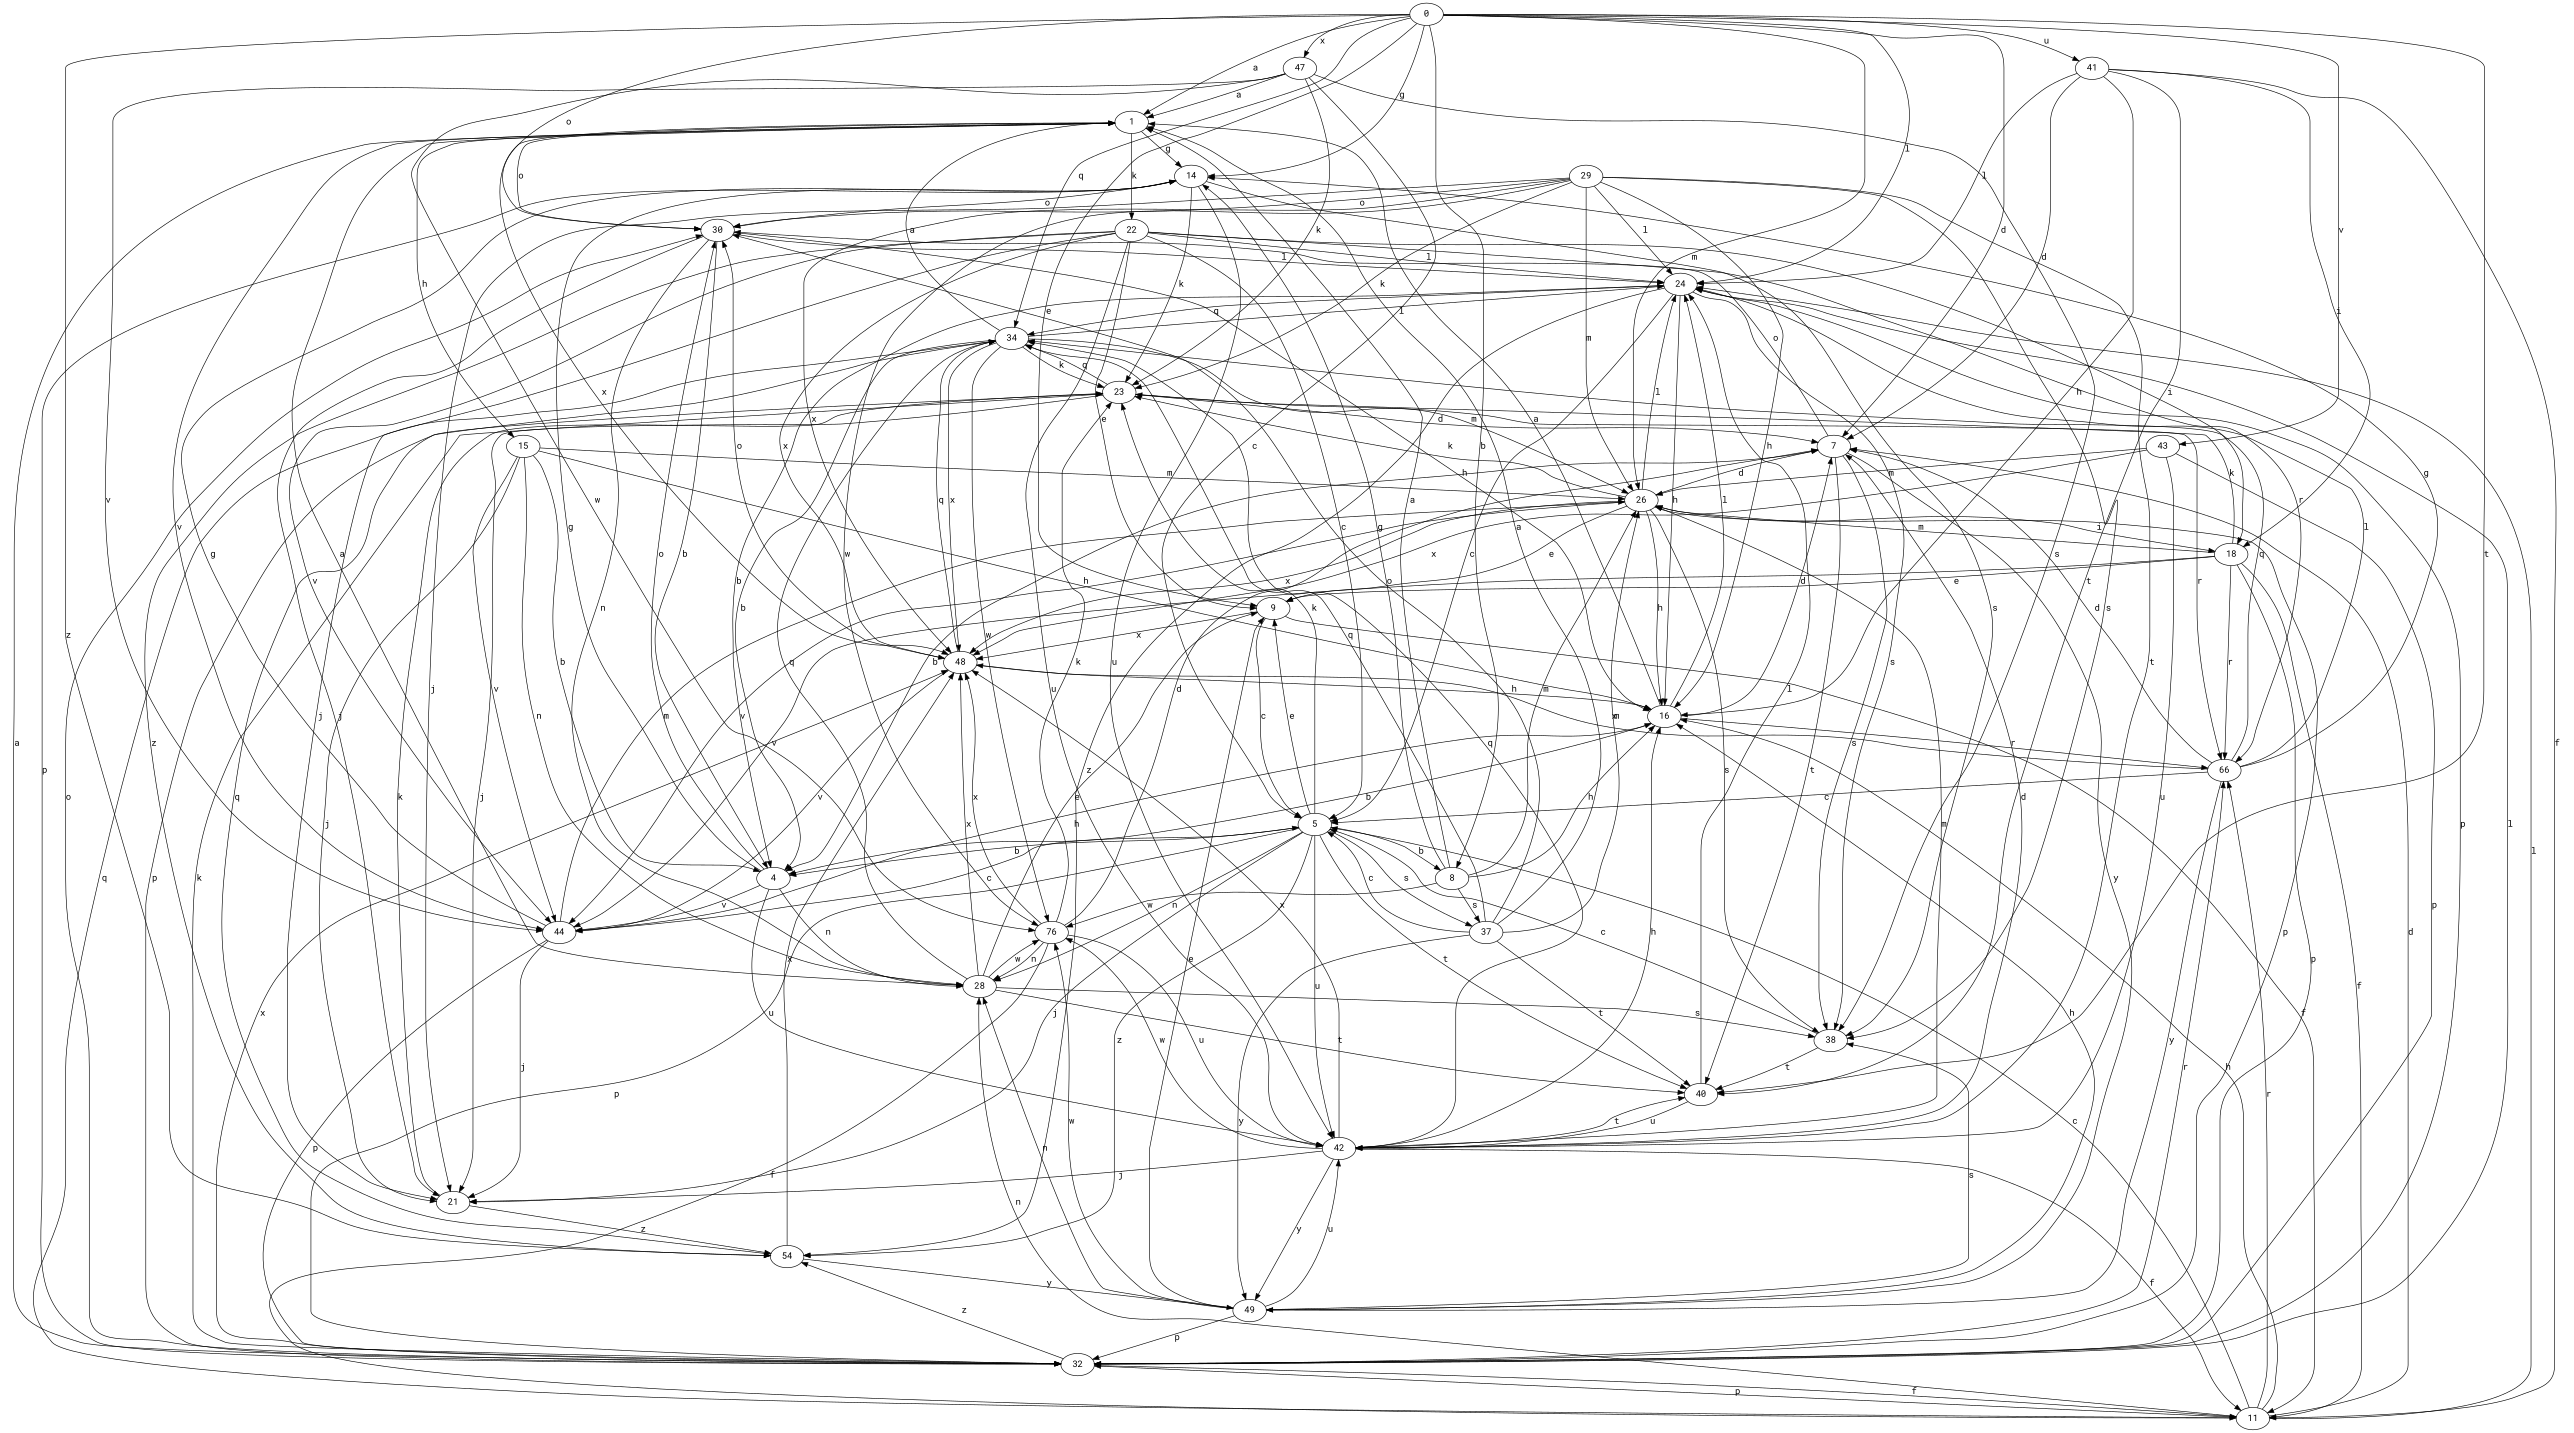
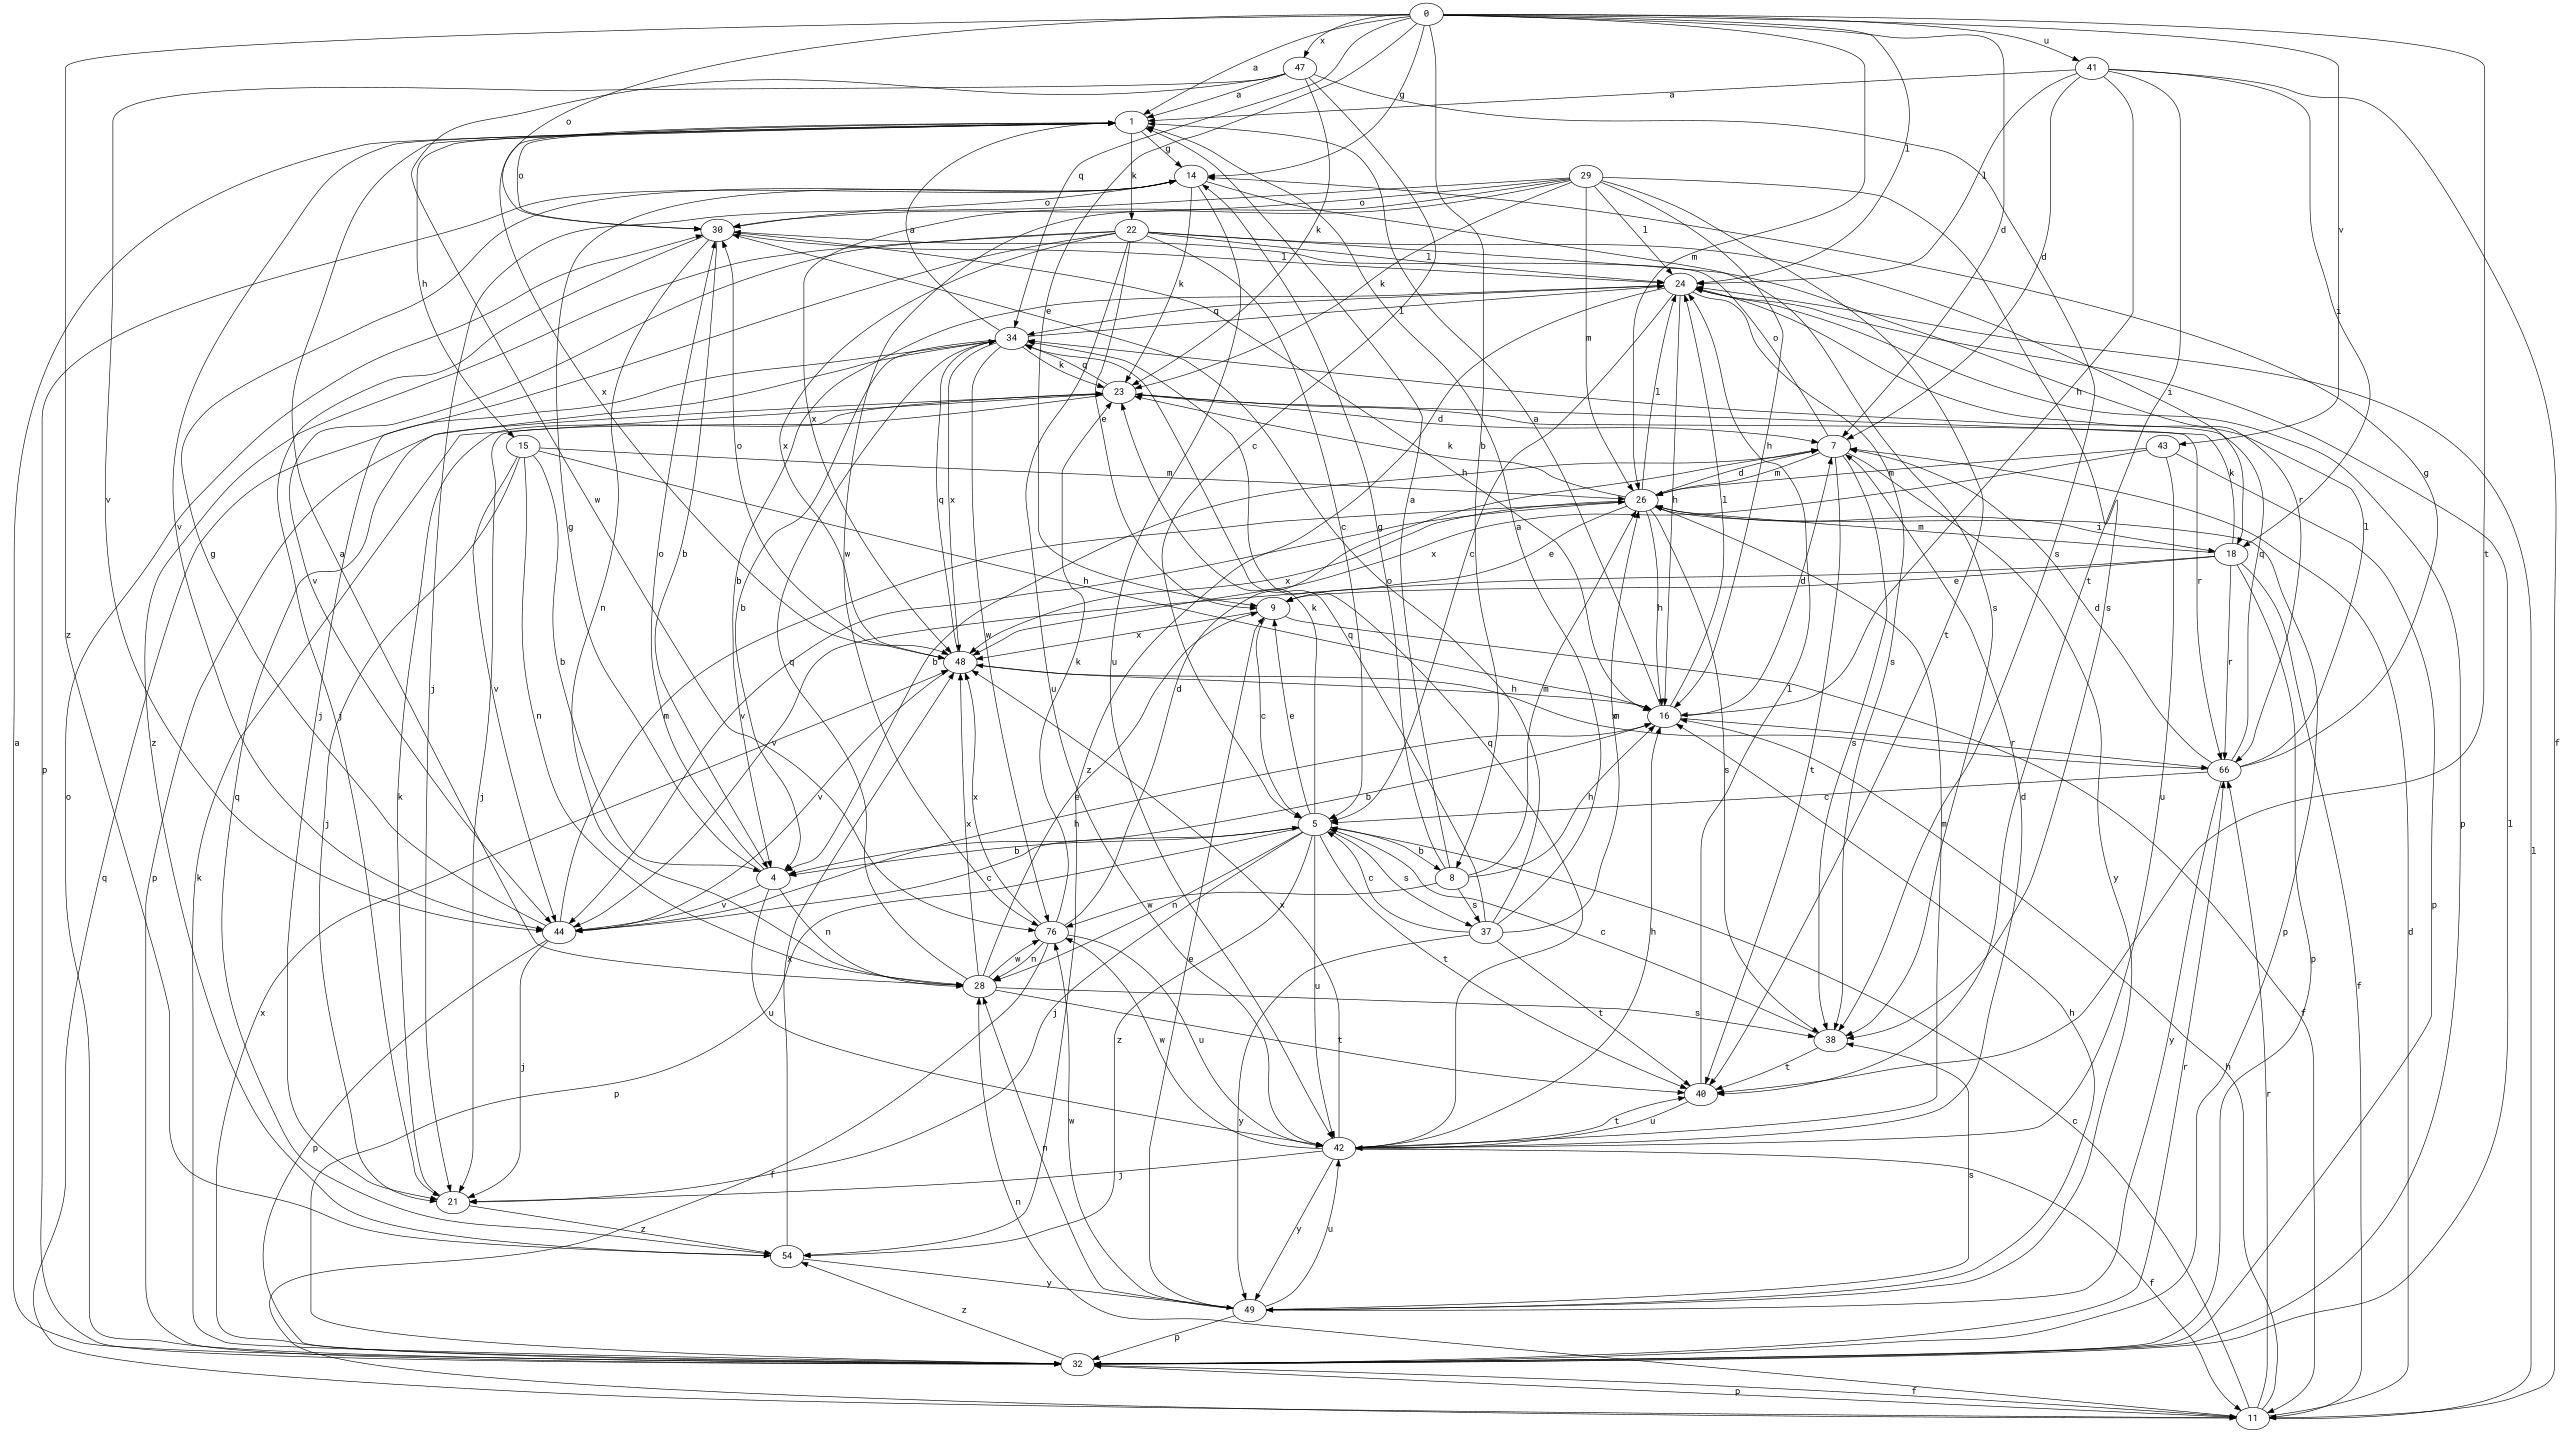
edge "41" -> "1": added, label "a"
edge "34" -> "26": now "7" -> "26"
edge "29" -> "42": now "29" -> "40"
